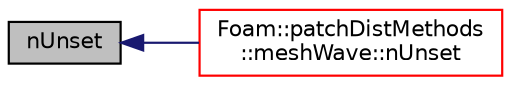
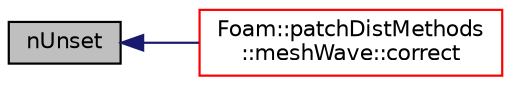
node "Foam::patchDistMethods ::meshWave::nUnset": label "Foam::patchDistMethods ::meshWave::nUnset" -> "Foam::patchDistMethods ::meshWave::correct"
